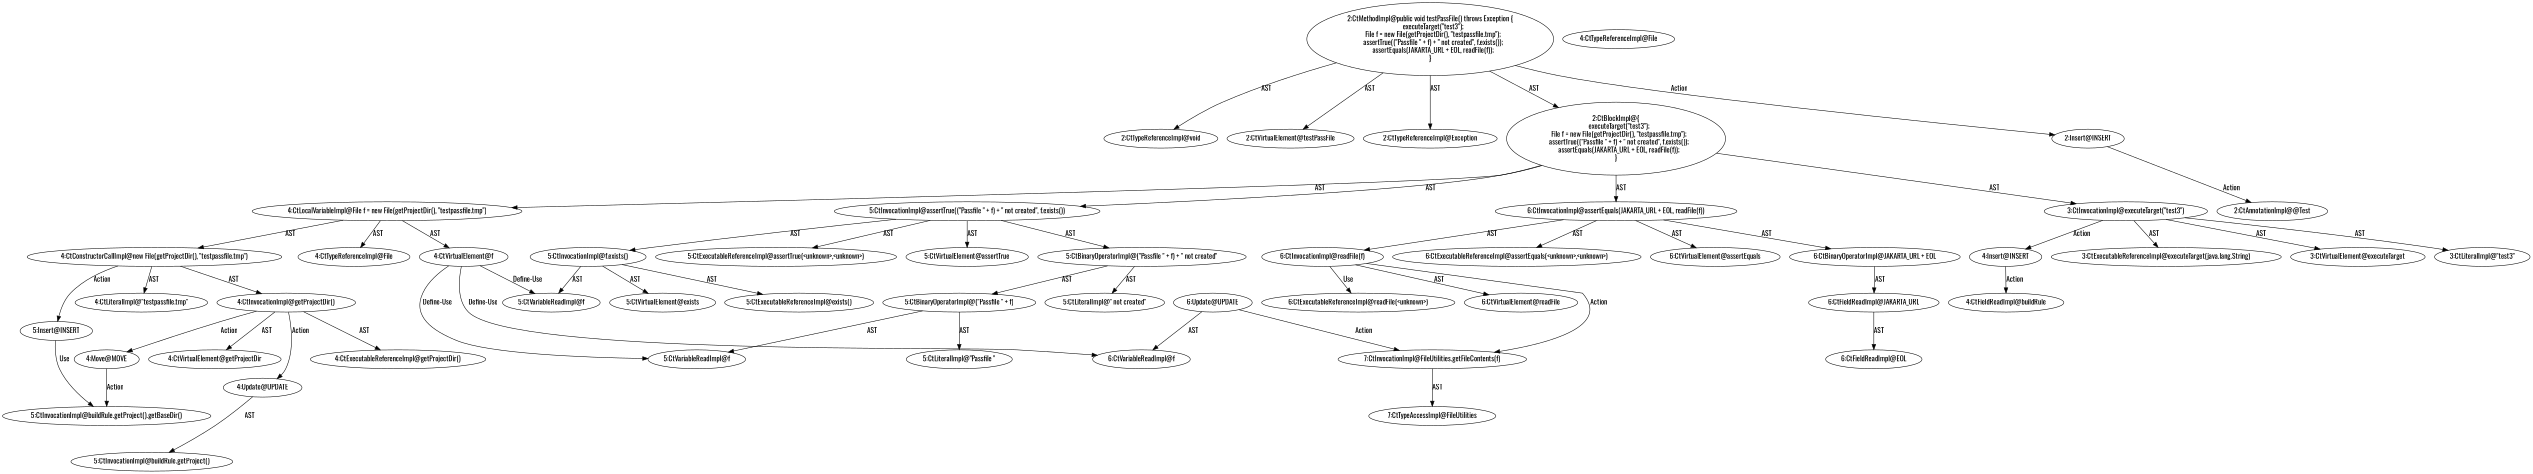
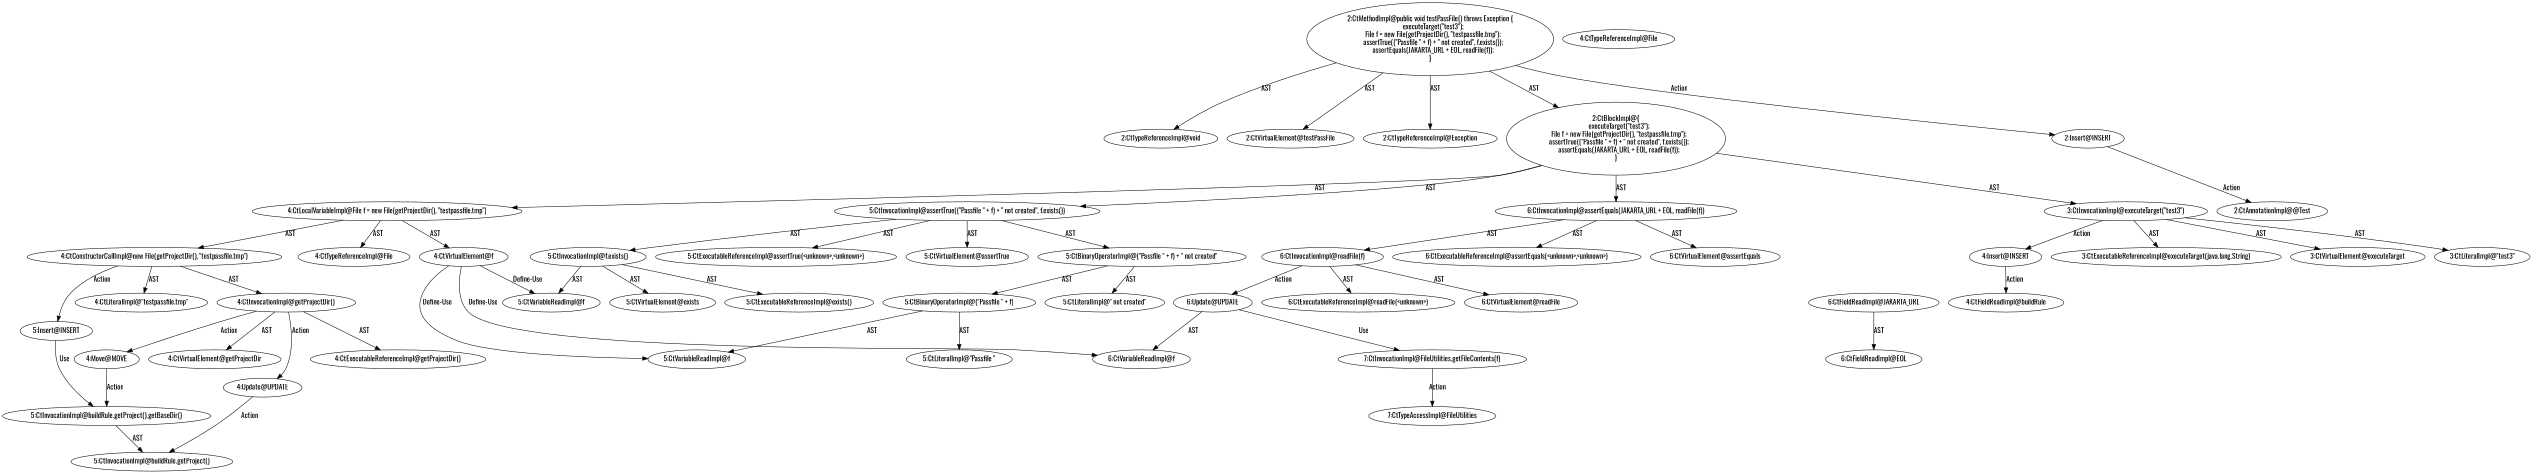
node "6:CtBinaryOperatorImpl@JAKARTA_URL + EOL": removed
edge "6:CtInvocationImpl@readFile(f)" -> "6:CtExecutableReferenceImpl@readFile(<unknown>)": label "Use" -> "AST"
edge "6:CtInvocationImpl@readFile(f)" -> "7:CtInvocationImpl@FileUtilities.getFileContents(f)": now "6:CtInvocationImpl@readFile(f)" -> "6:Update@UPDATE"
edge "6:Update@UPDATE" -> "7:CtInvocationImpl@FileUtilities.getFileContents(f)": label "Action" -> "Use"
edge "7:CtInvocationImpl@FileUtilities.getFileContents(f)" -> "7:CtTypeAccessImpl@FileUtilities": label "AST" -> "Action"
edge "4:Update@UPDATE" -> "5:CtInvocationImpl@buildRule.getProject()": label "AST" -> "Action"
edge "5:CtInvocationImpl@buildRule.getProject().getBaseDir()" -> "5:CtInvocationImpl@buildRule.getProject()": added, label "AST"
